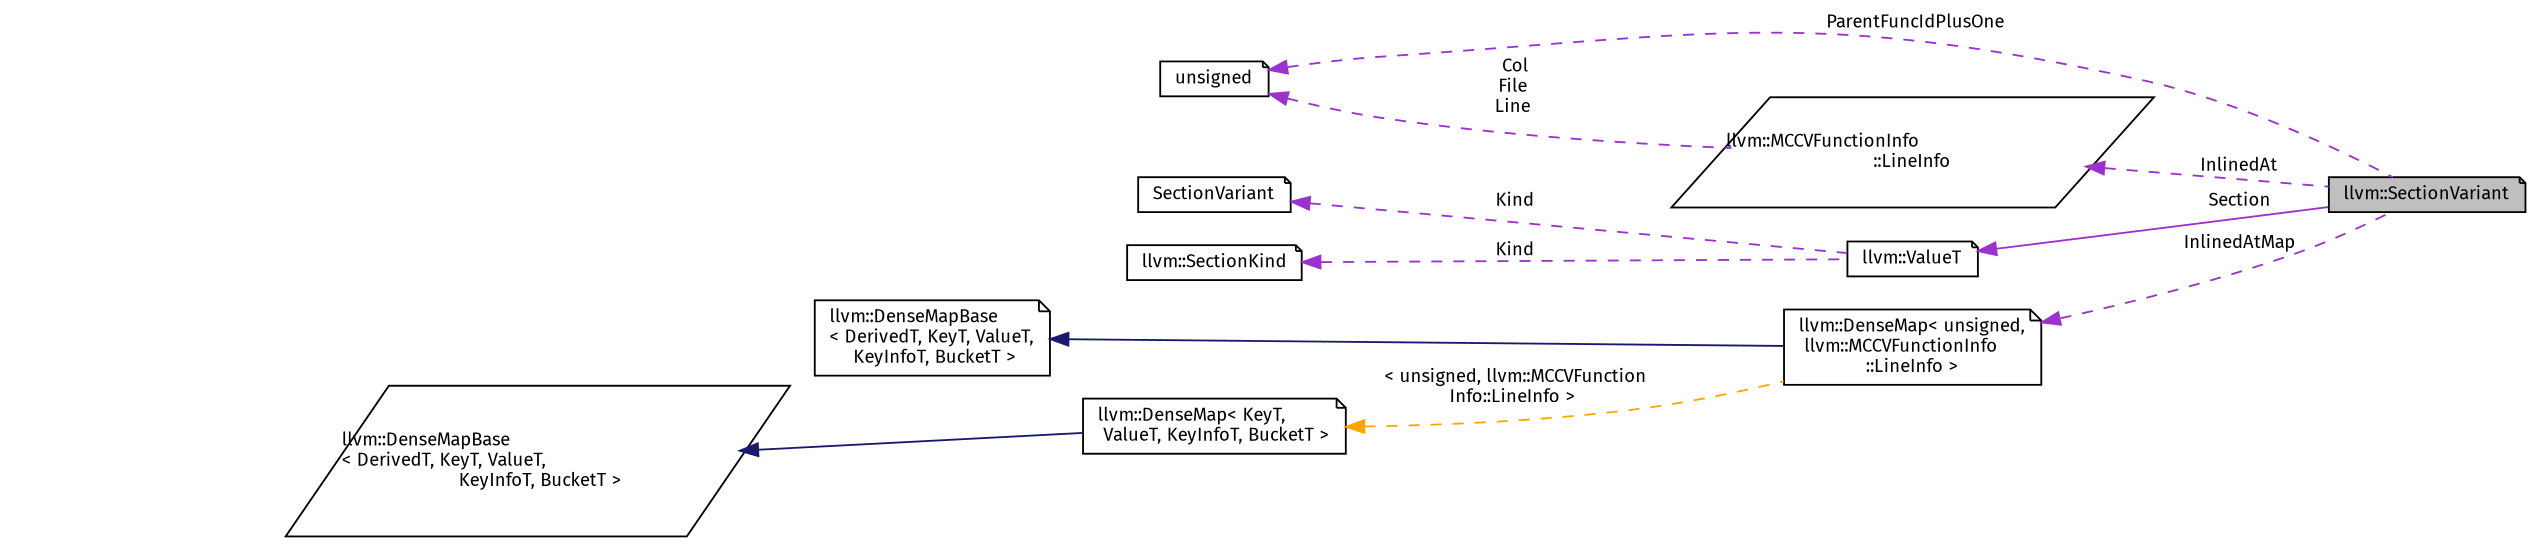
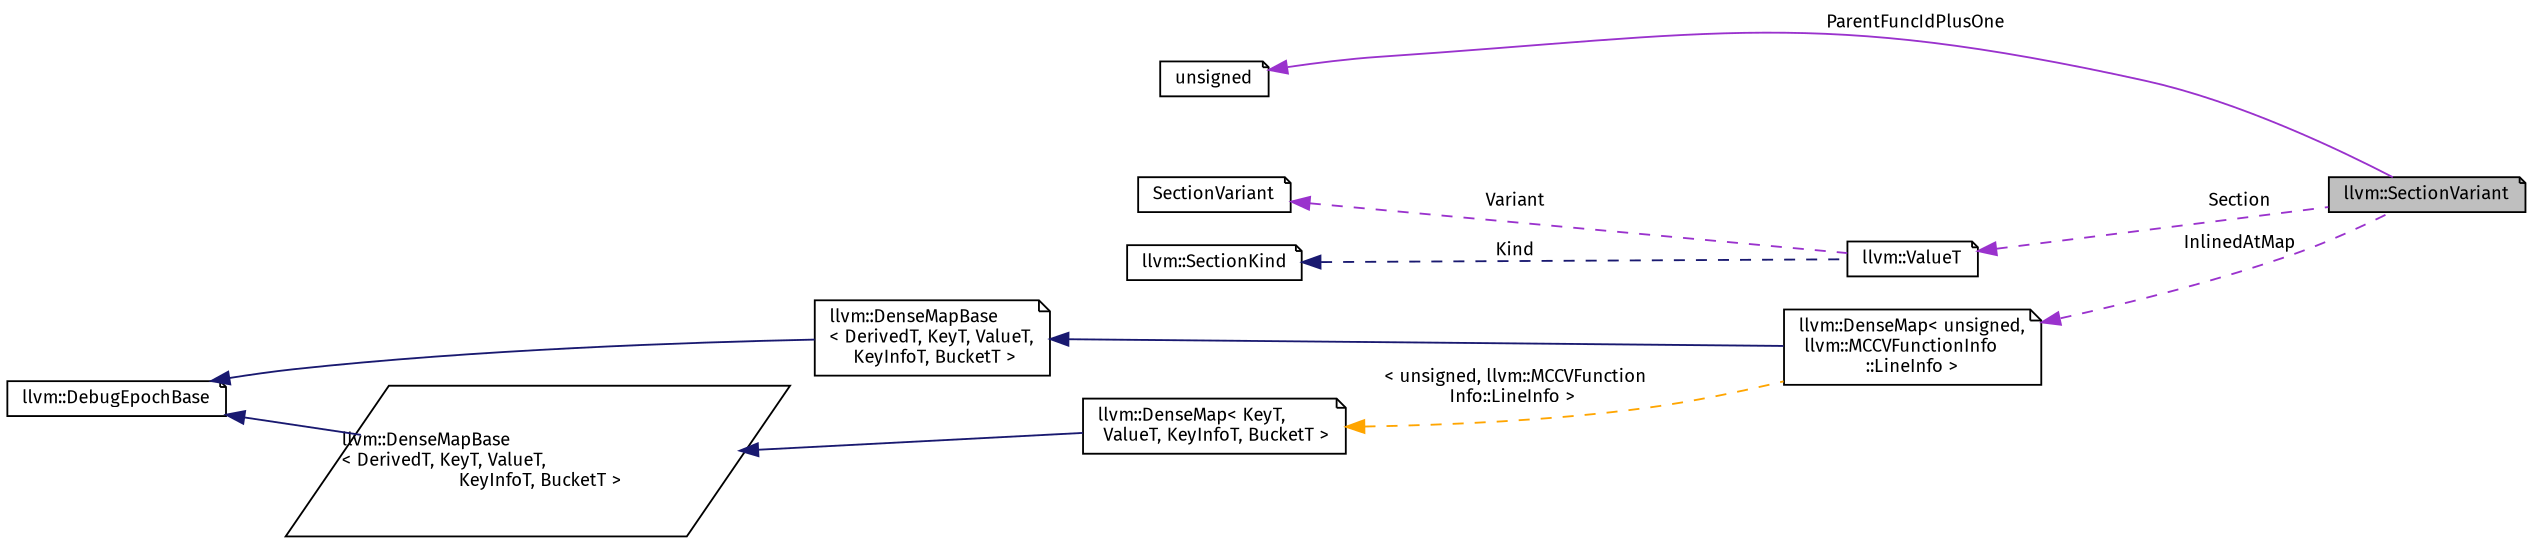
edge "llvm::SectionVariant" -> "unsigned": style dashed -> solid
node "llvm::MCCVFunctionInfo ::LineInfo": removed
edge "llvm::ValueT" -> "SectionVariant": label " Kind" -> " Variant"
edge "llvm::SectionVariant" -> "llvm::ValueT": style solid -> dashed
edge "llvm::ValueT" -> "llvm::SectionKind": color darkorchid3 -> midnightblue
node "llvm::DebugEpochBase": added
